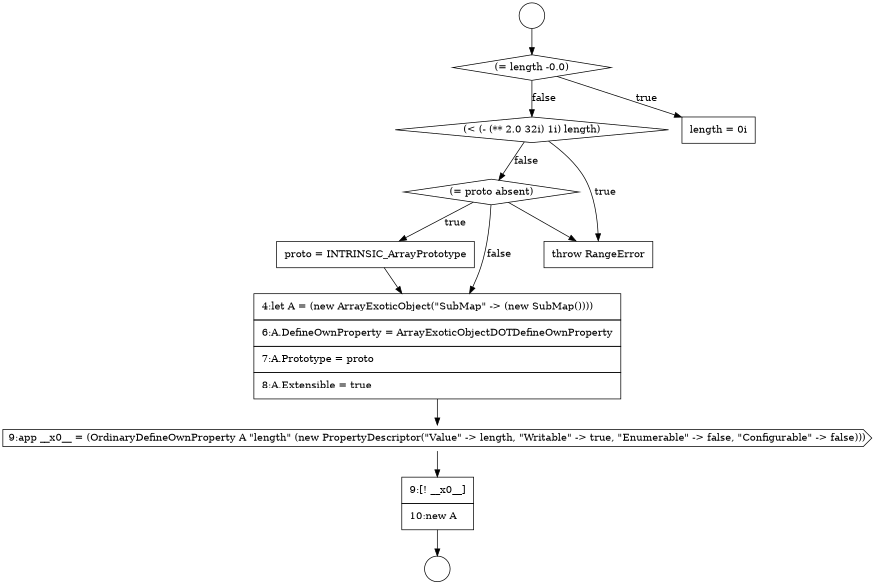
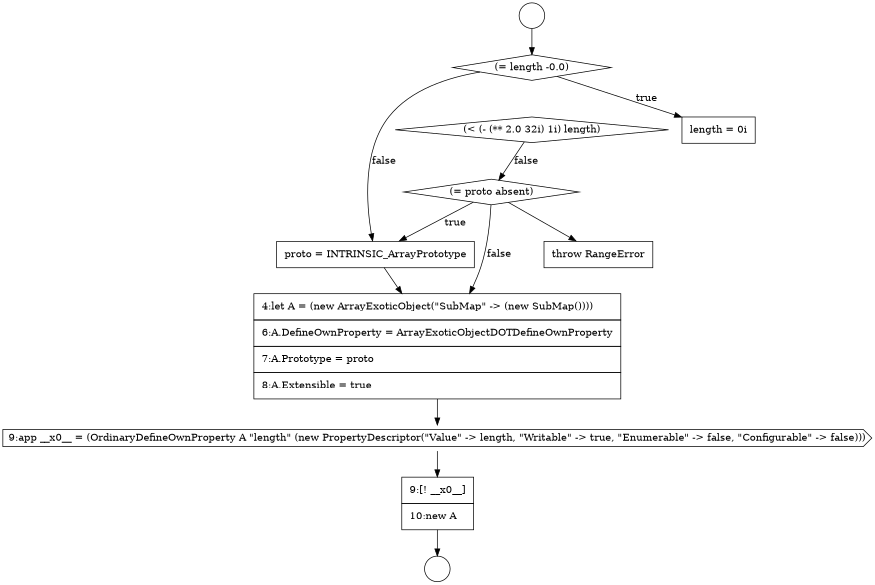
edge "(= length -0.0)" -> "(< (- (** 2.0 32i) 1i) length)": now "(= length -0.0)" -> "proto = INTRINSIC_ArrayPrototype"
edge "(< (- (** 2.0 32i) 1i) length)" -> "throw RangeError": removed, label "true"
